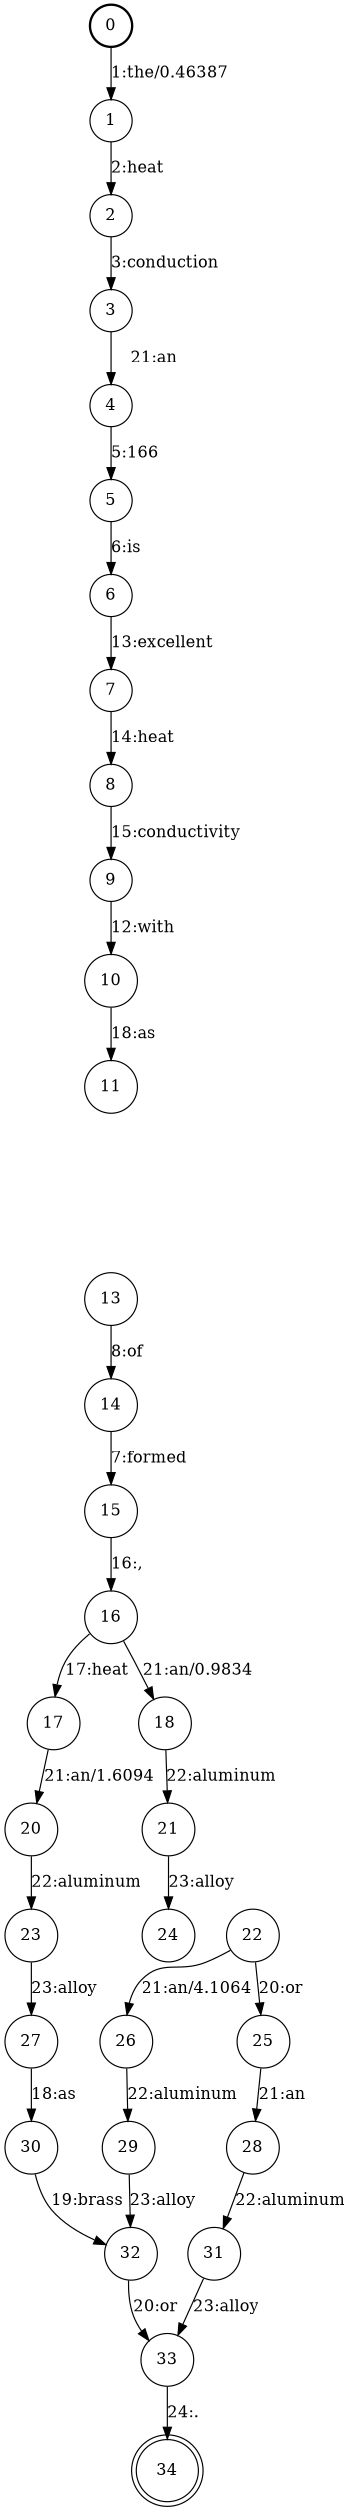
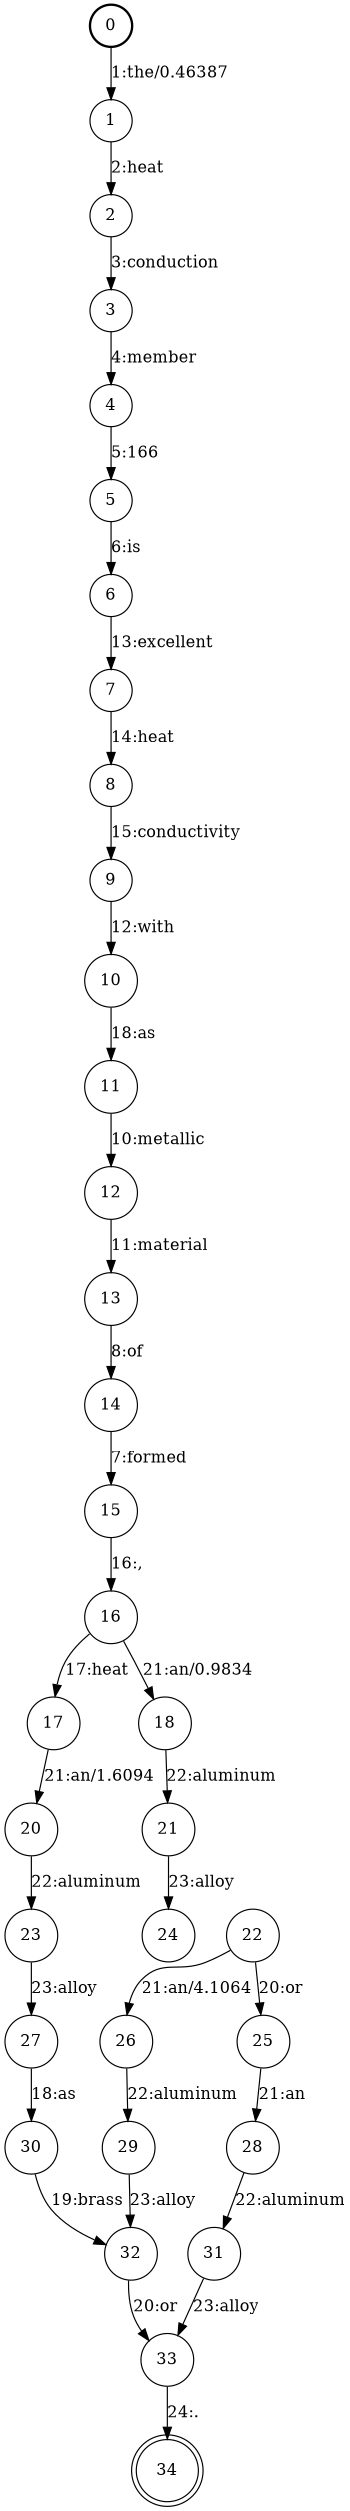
edge "3" -> "4": label "21:an" -> "4:member"
node "12": added
